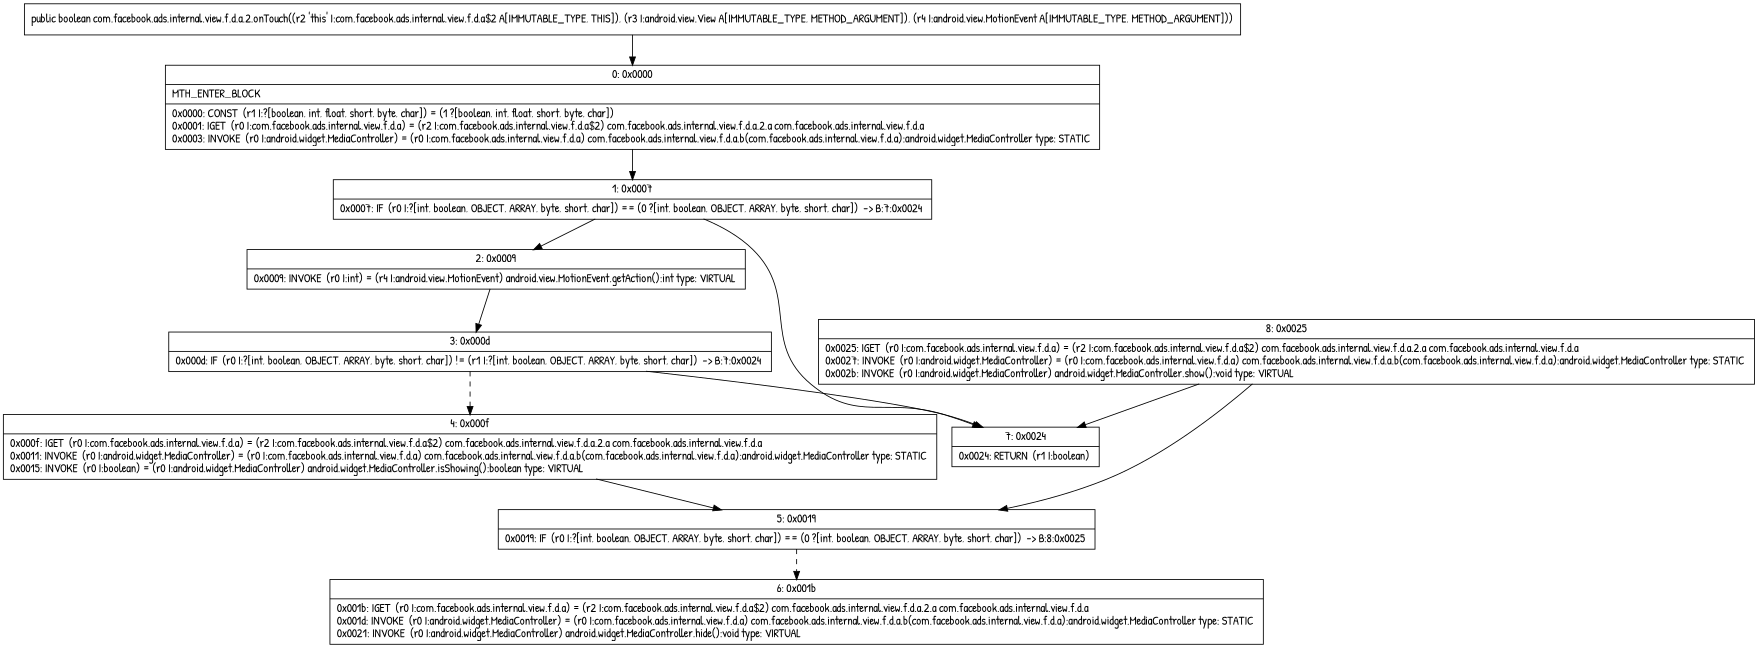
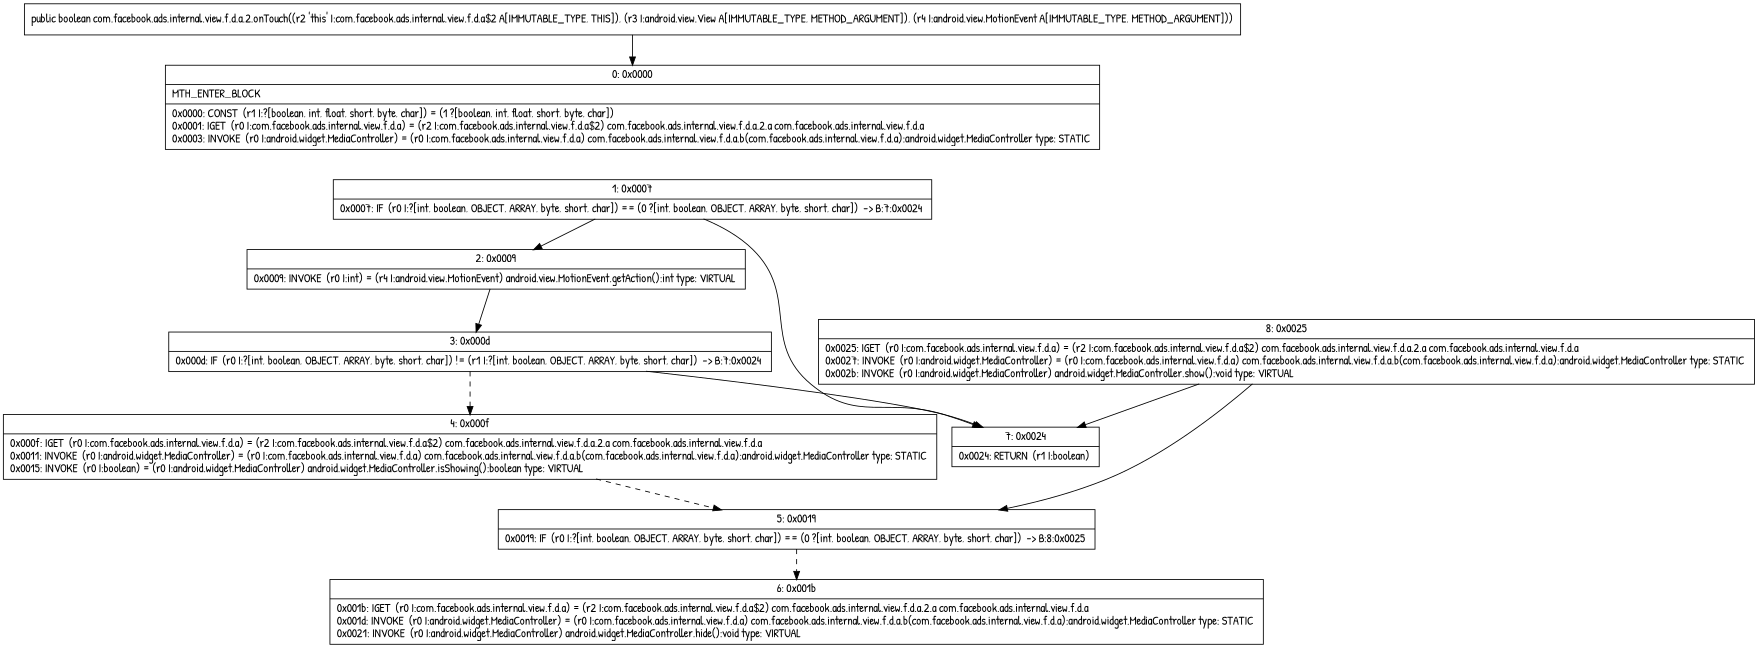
edge "0: 0x0000" -> "1: 0x0007": removed
edge "4: 0x000f" -> "5: 0x0019": style solid -> dashed
